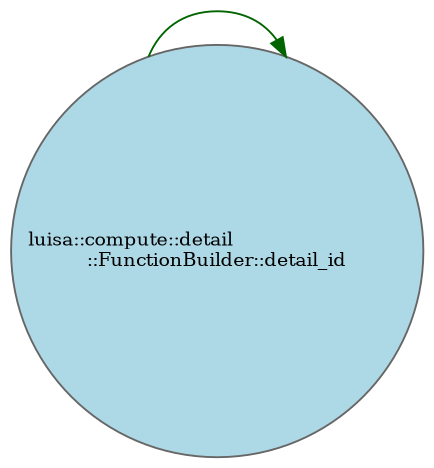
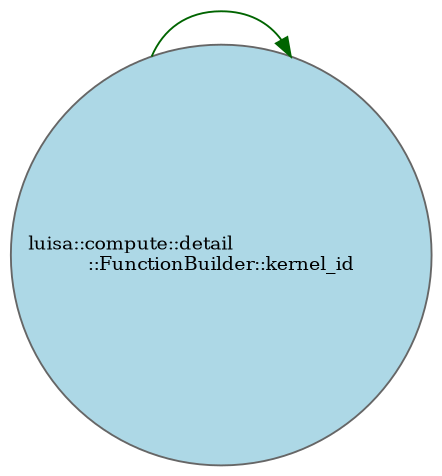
node "luisa::compute::detail ::FunctionBuilder::detail_id": label "luisa::compute::detail ::FunctionBuilder::detail_id" -> "luisa::compute::detail ::FunctionBuilder::kernel_id"
